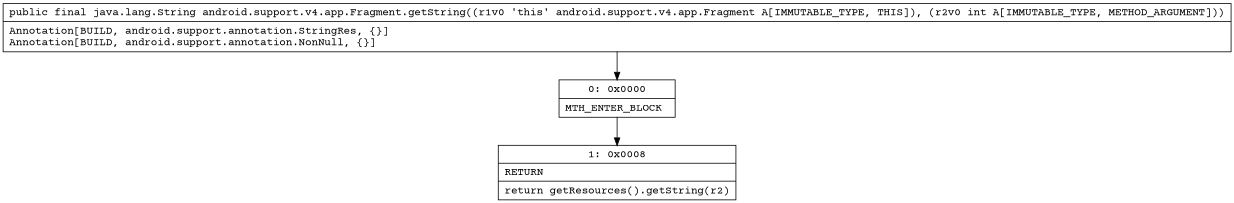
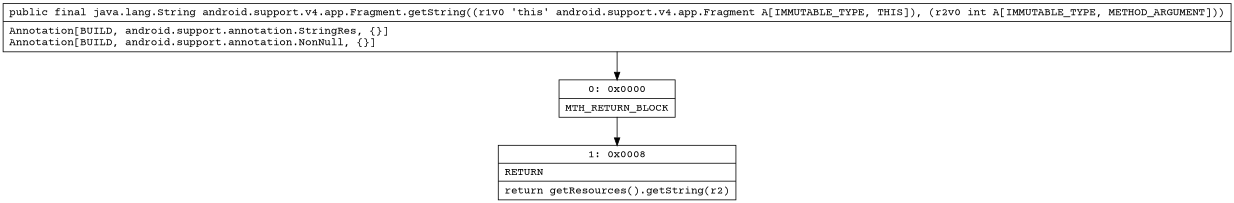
node "0: 0x0000": text "MTH_ENTER_BLOCK" -> "MTH_RETURN_BLOCK"
